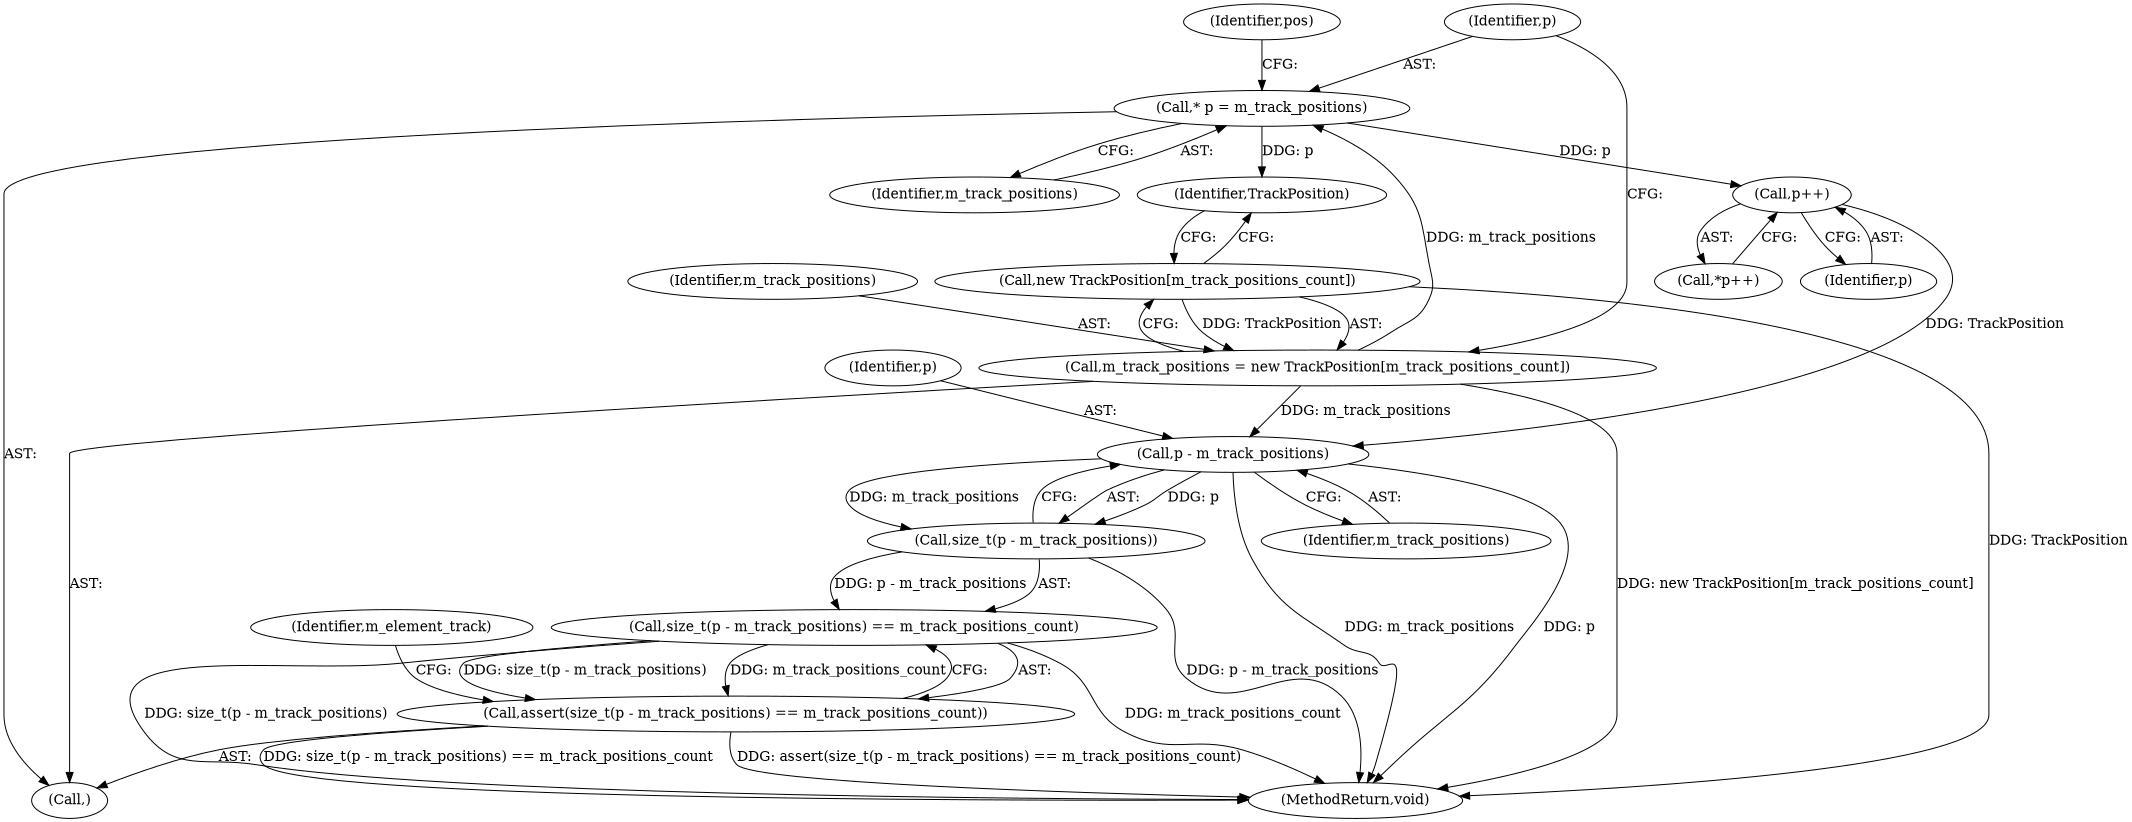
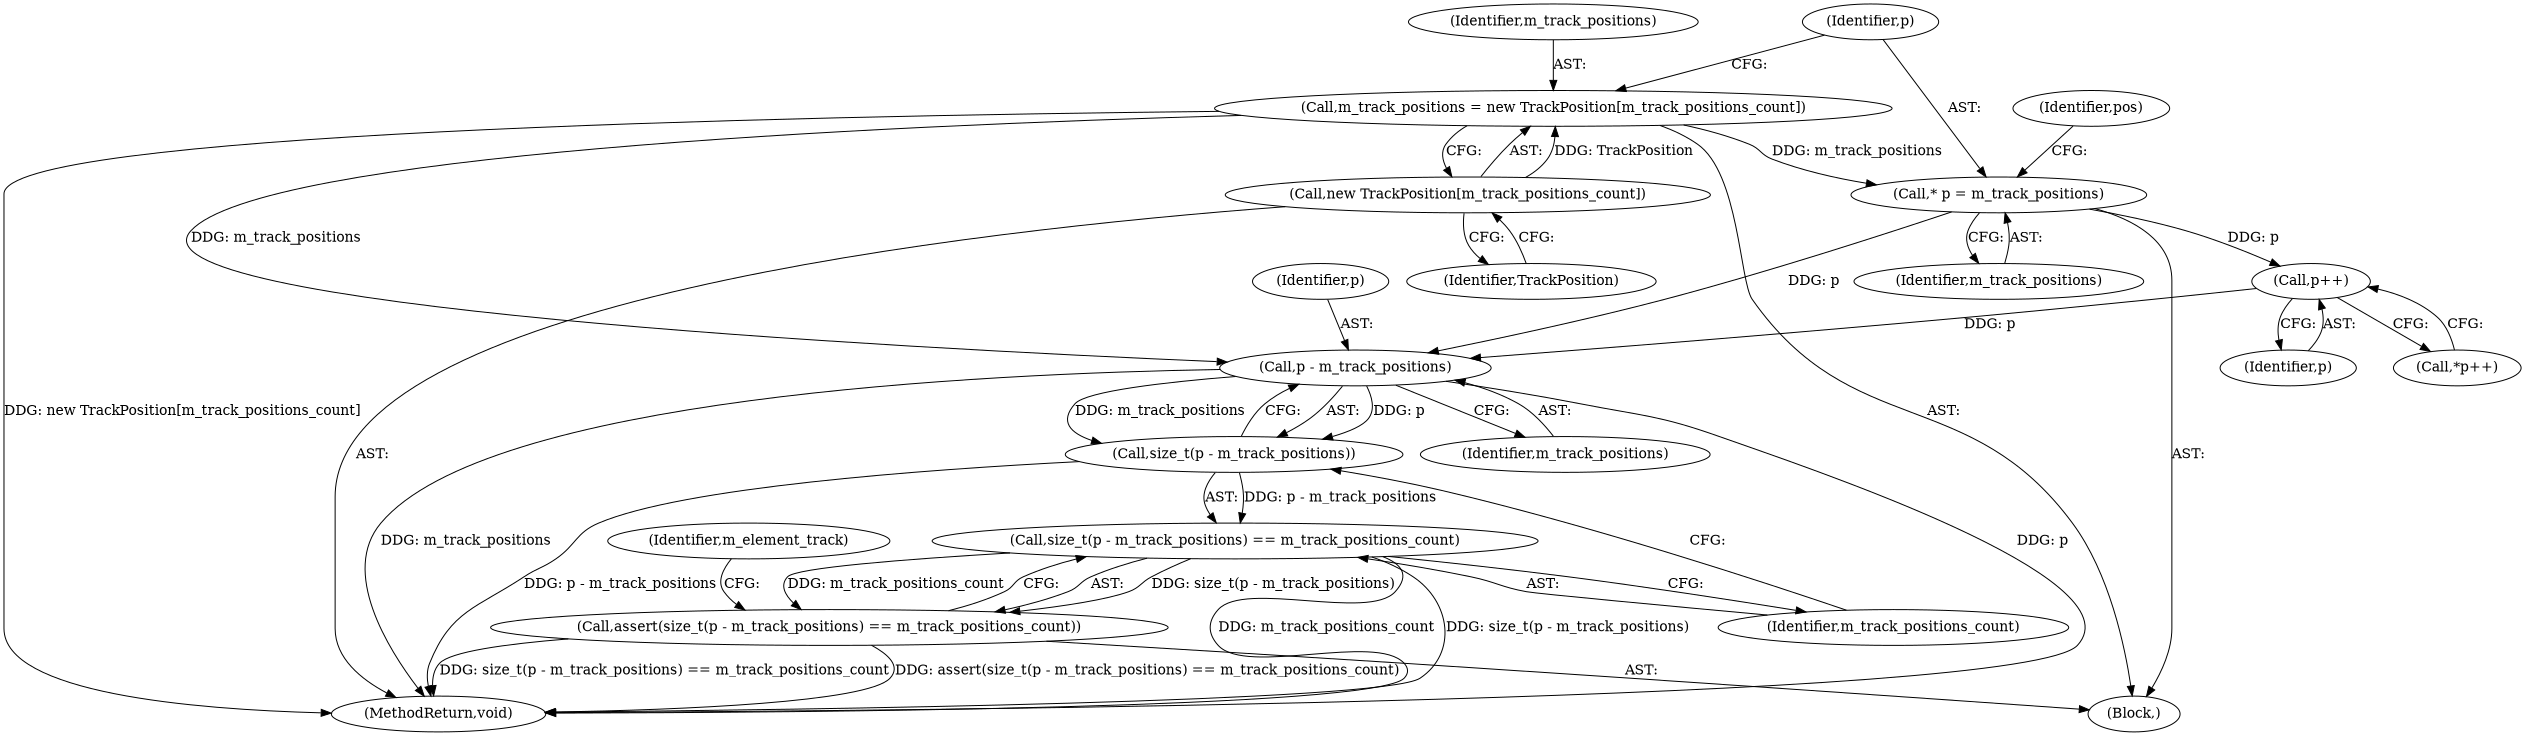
edge "(Call,* p = m_track_positions)" -> "(Identifier,TrackPosition)": now "(Call,* p = m_track_positions)" -> "(Call,p - m_track_positions)"
edge "(Call,p++)" -> "(Call,*p++)": label "AST: " -> "CFG: "
edge "(Call,p++)" -> "(Call,p - m_track_positions)": label "DDG: TrackPosition" -> "DDG: p"
edge "(Call,new TrackPosition[m_track_positions_count])" -> "(MethodReturn,void)": label "DDG: TrackPosition" -> "AST: "
node "(Identifier,m_track_positions_count)": added
node "(Call,)": label "(Call,)" -> "(Block,)"
